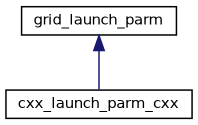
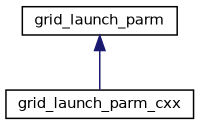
node "cxx_launch_parm_cxx": label "cxx_launch_parm_cxx" -> "grid_launch_parm_cxx"
